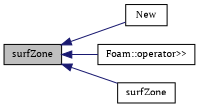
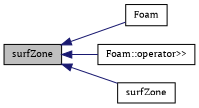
node "New": label "New" -> "Foam"
